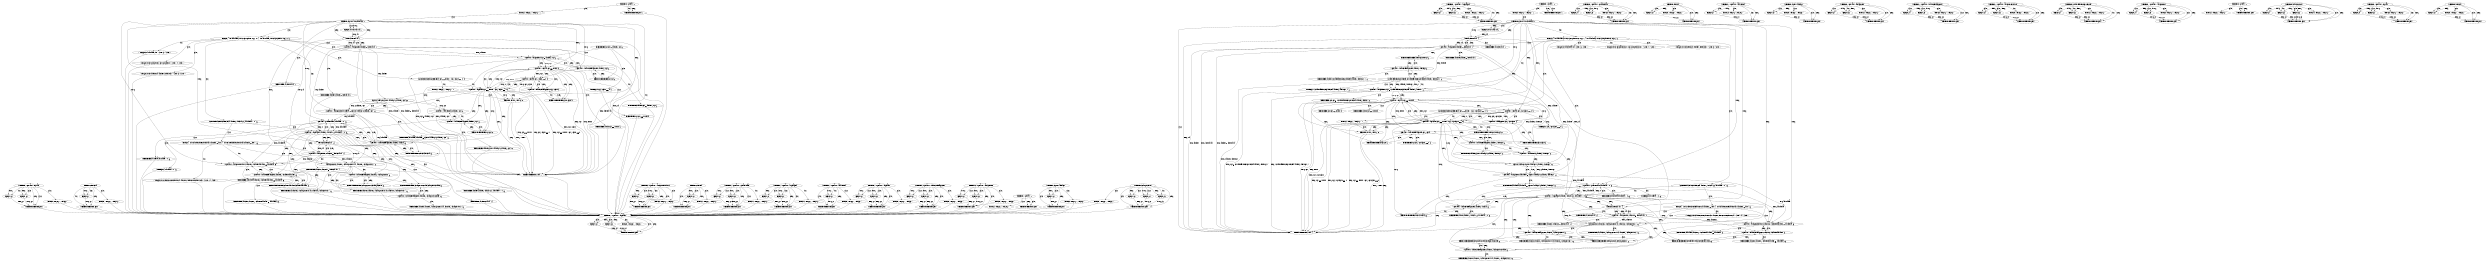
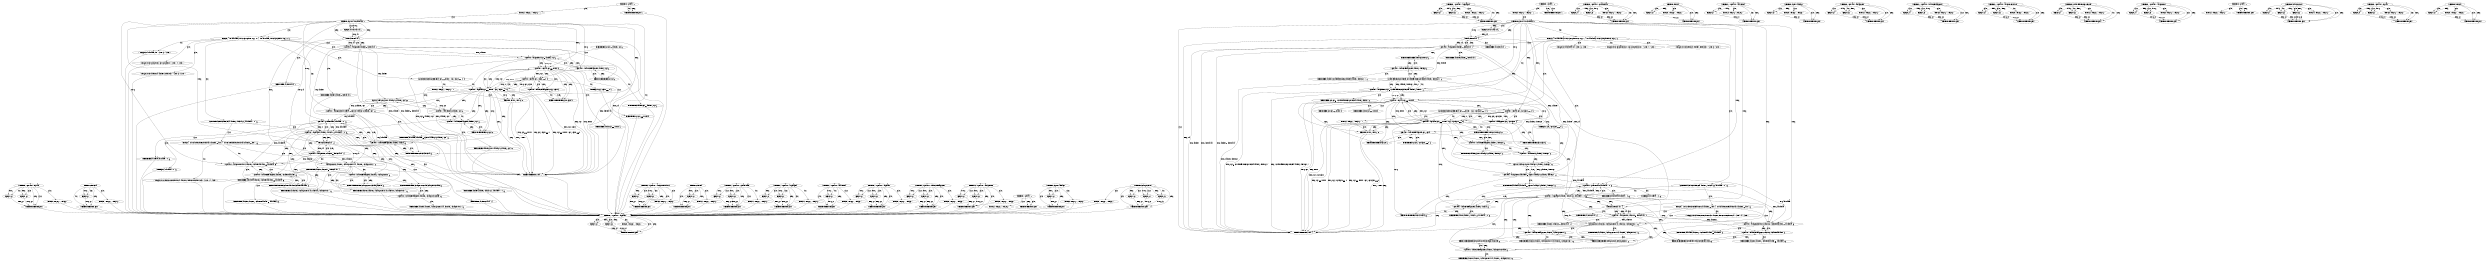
edge "(IDENTIFIER,opt,opt = sk_inet->opt)" -> "(LITERAL,0,opt->cipso == 0)": now "(<operator>.equals,opt->cipso == 0)" -> "(LITERAL,0,opt->cipso == 0)"
node "(LITERAL,1,rcu_dereference_protected(sk_inet->inet_opt, 1))": removed
edge "(<operator>.logicalOr,opt == NULL || opt->cipso == 0)" -> "(<operator>.addressOf,&sk_inet->opt)": added, label "CDG:"
edge "(<operator>.addressOf,&sk_inet->opt)" -> "(cipso_v4_delopt,cipso_v4_delopt(&sk_inet->opt))": added, label "CFG:"
edge "(<operator>.logicalOr,opt == NULL || opt->opt.cipso == 0)" -> "(cipso_v4_delopt,cipso_v4_delopt(&sk_inet->inet_opt))": now "(LITERAL,0,opt->opt.cipso == 0)" -> "(cipso_v4_delopt,cipso_v4_delopt(&sk_inet->inet_opt))"
